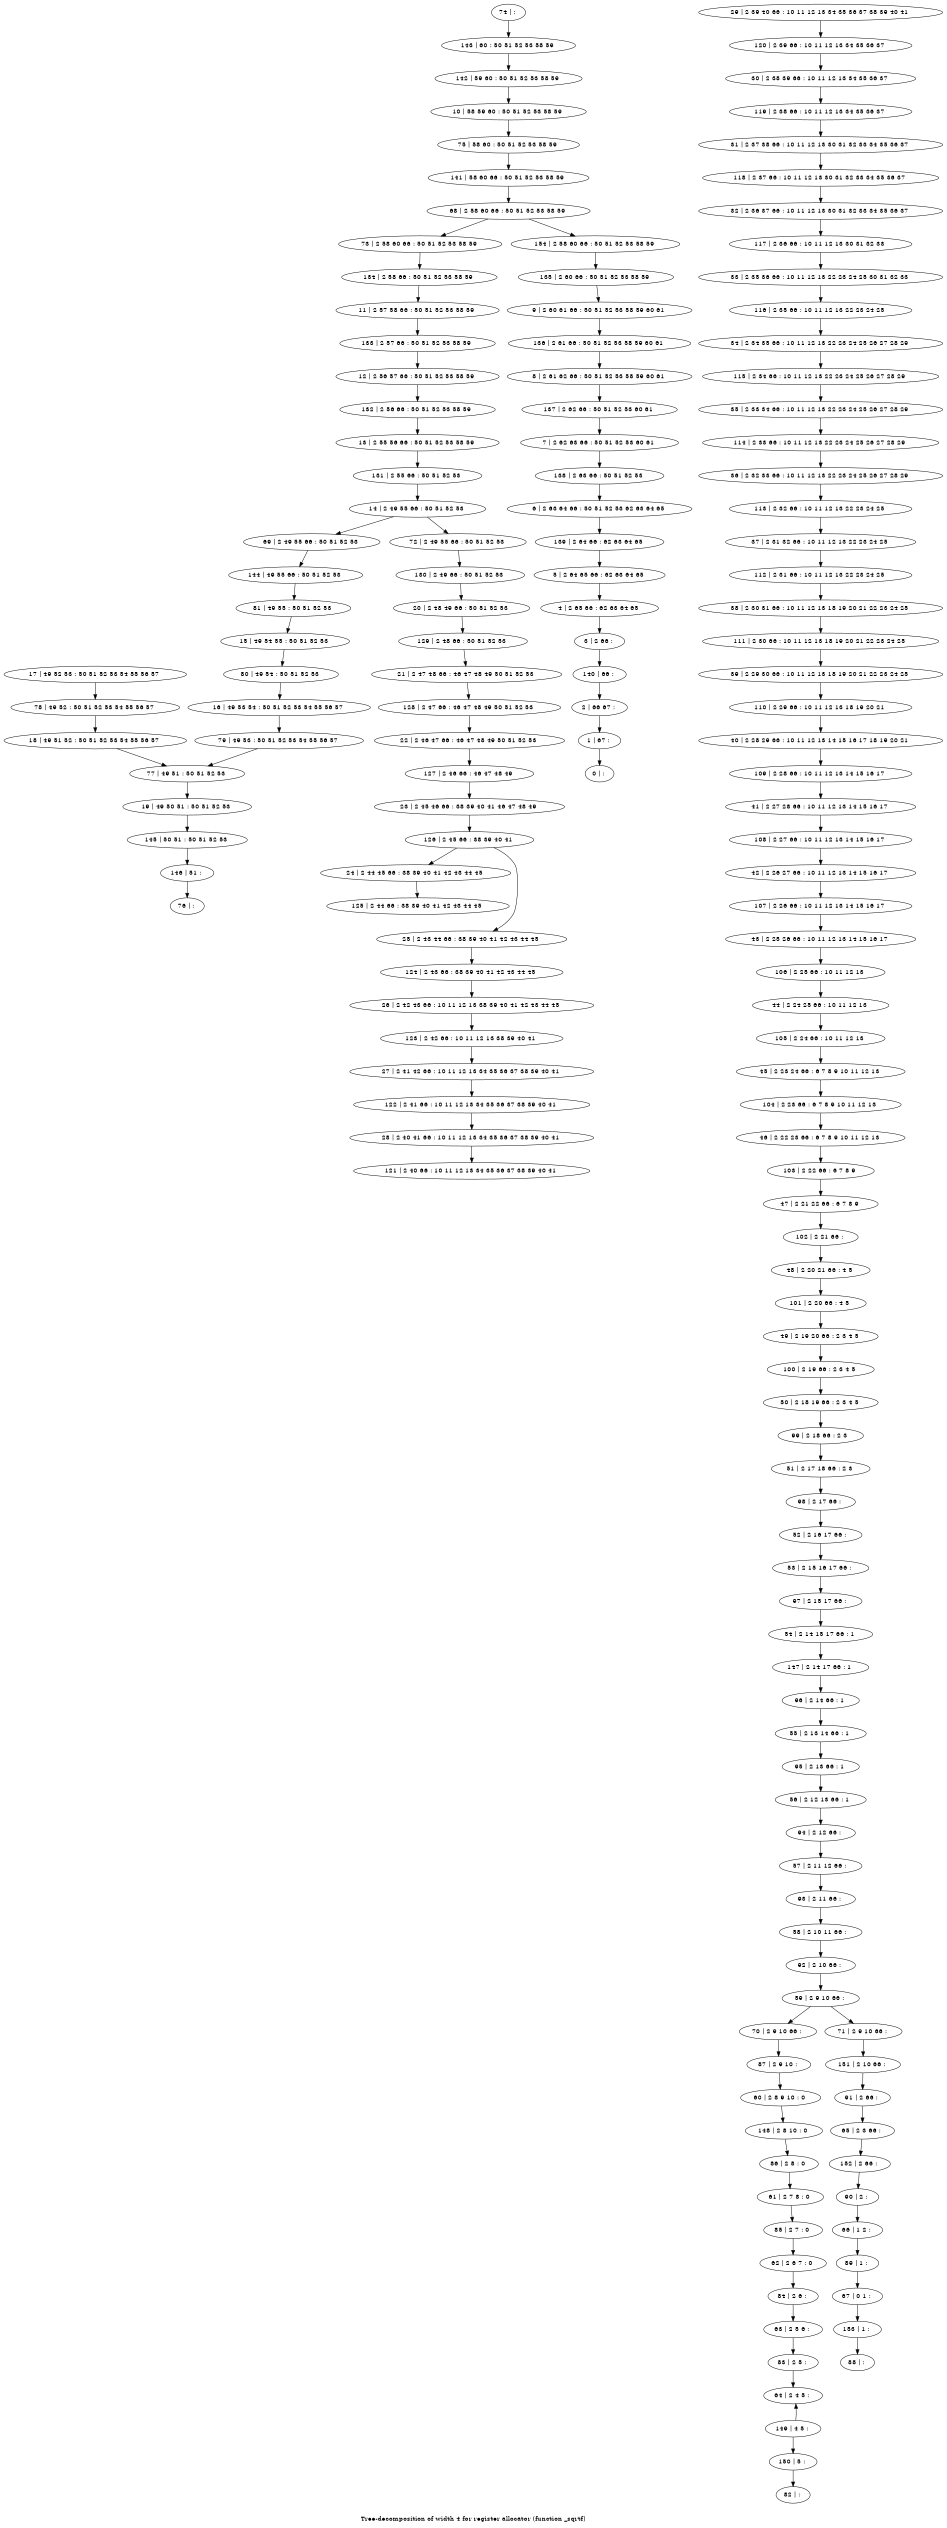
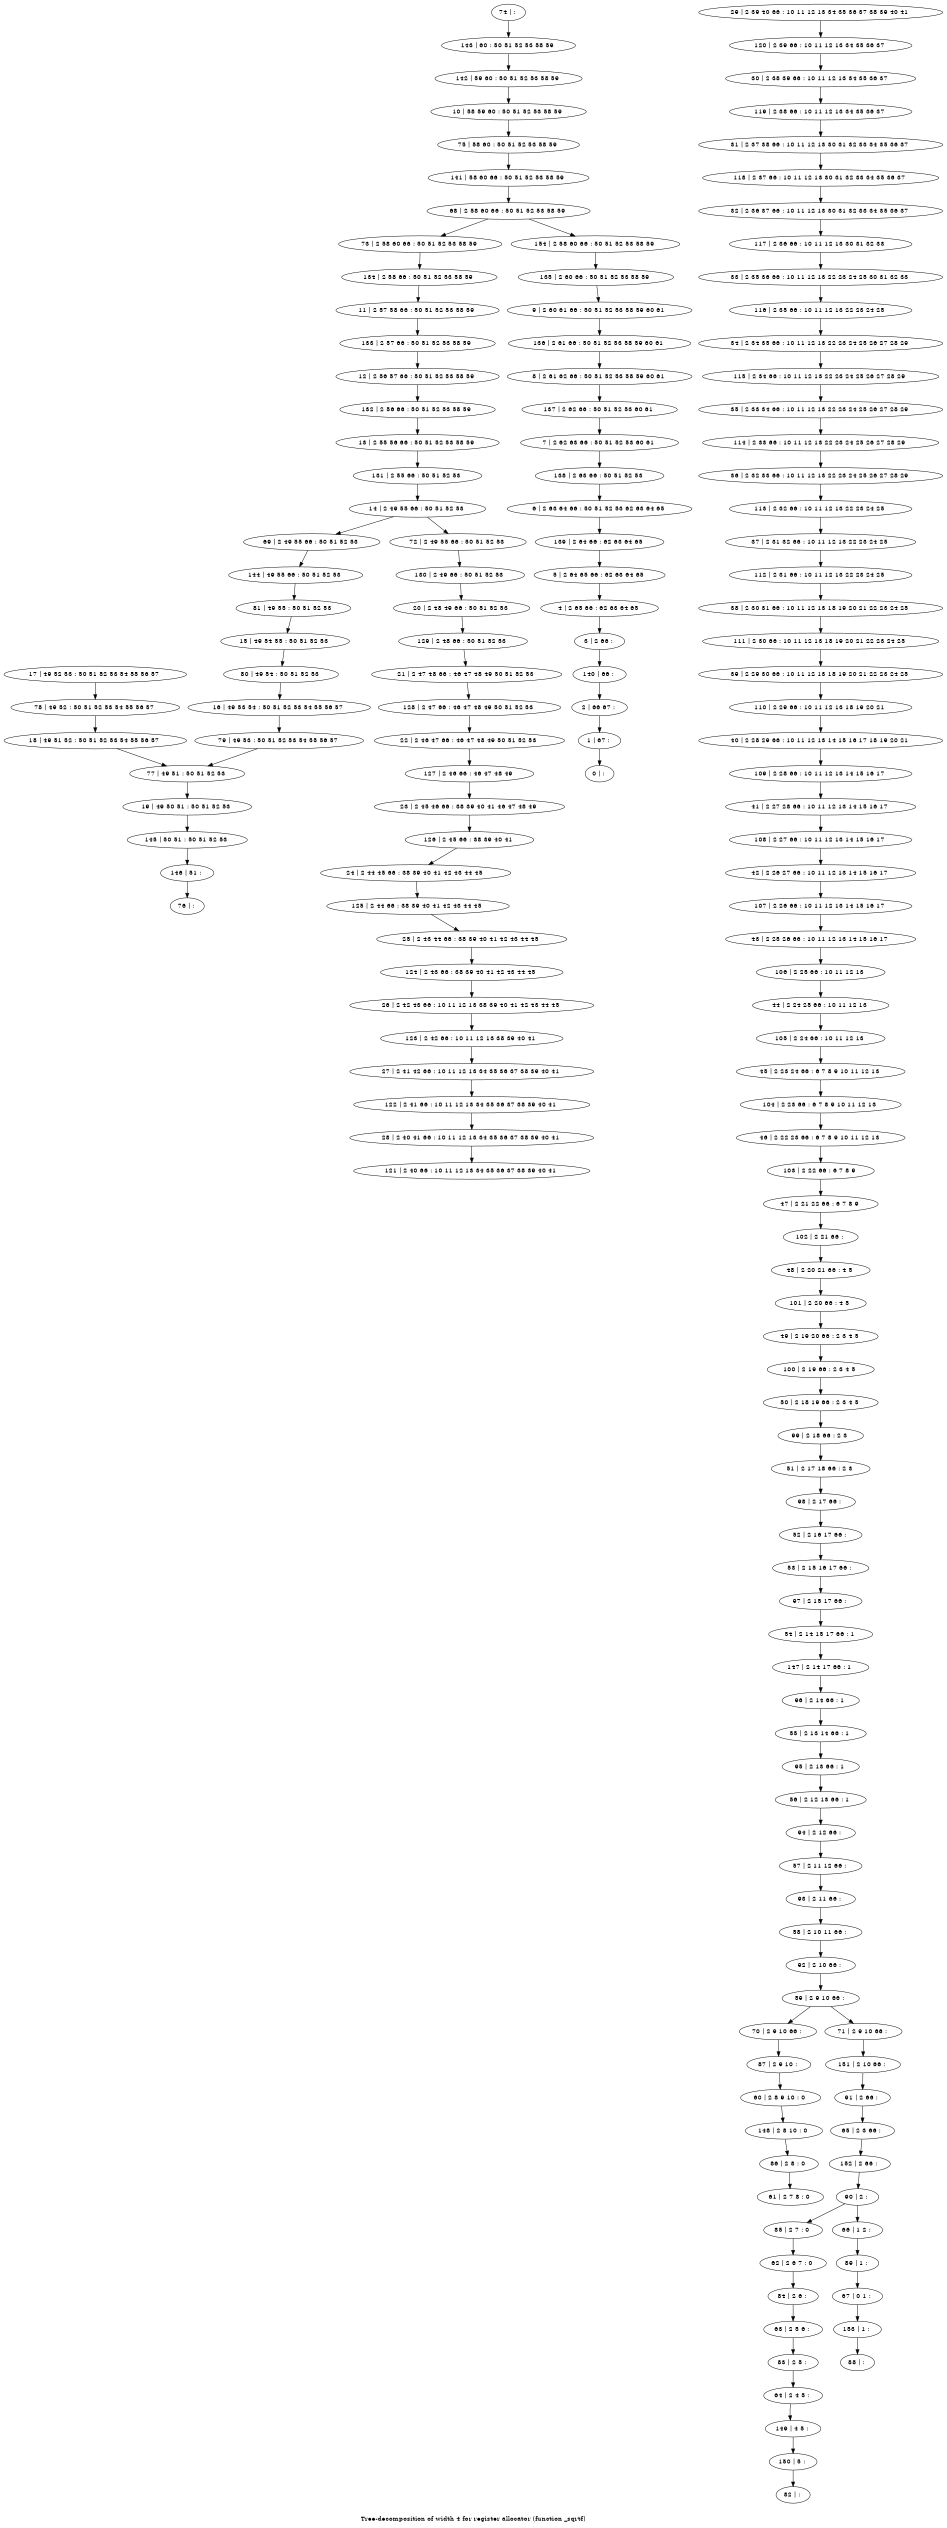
edge "126 | 2 45 66 : 38 39 40 41" -> "25 | 2 43 44 66 : 38 39 40 41 42 43 44 45": now "125 | 2 44 66 : 38 39 40 41 42 43 44 45" -> "25 | 2 43 44 66 : 38 39 40 41 42 43 44 45"
edge "61 | 2 7 8 : 0" -> "85 | 2 7 : 0": now "90 | 2 :" -> "85 | 2 7 : 0"
edge "149 | 4 5 :" -> "64 | 2 4 5 :": reversed
